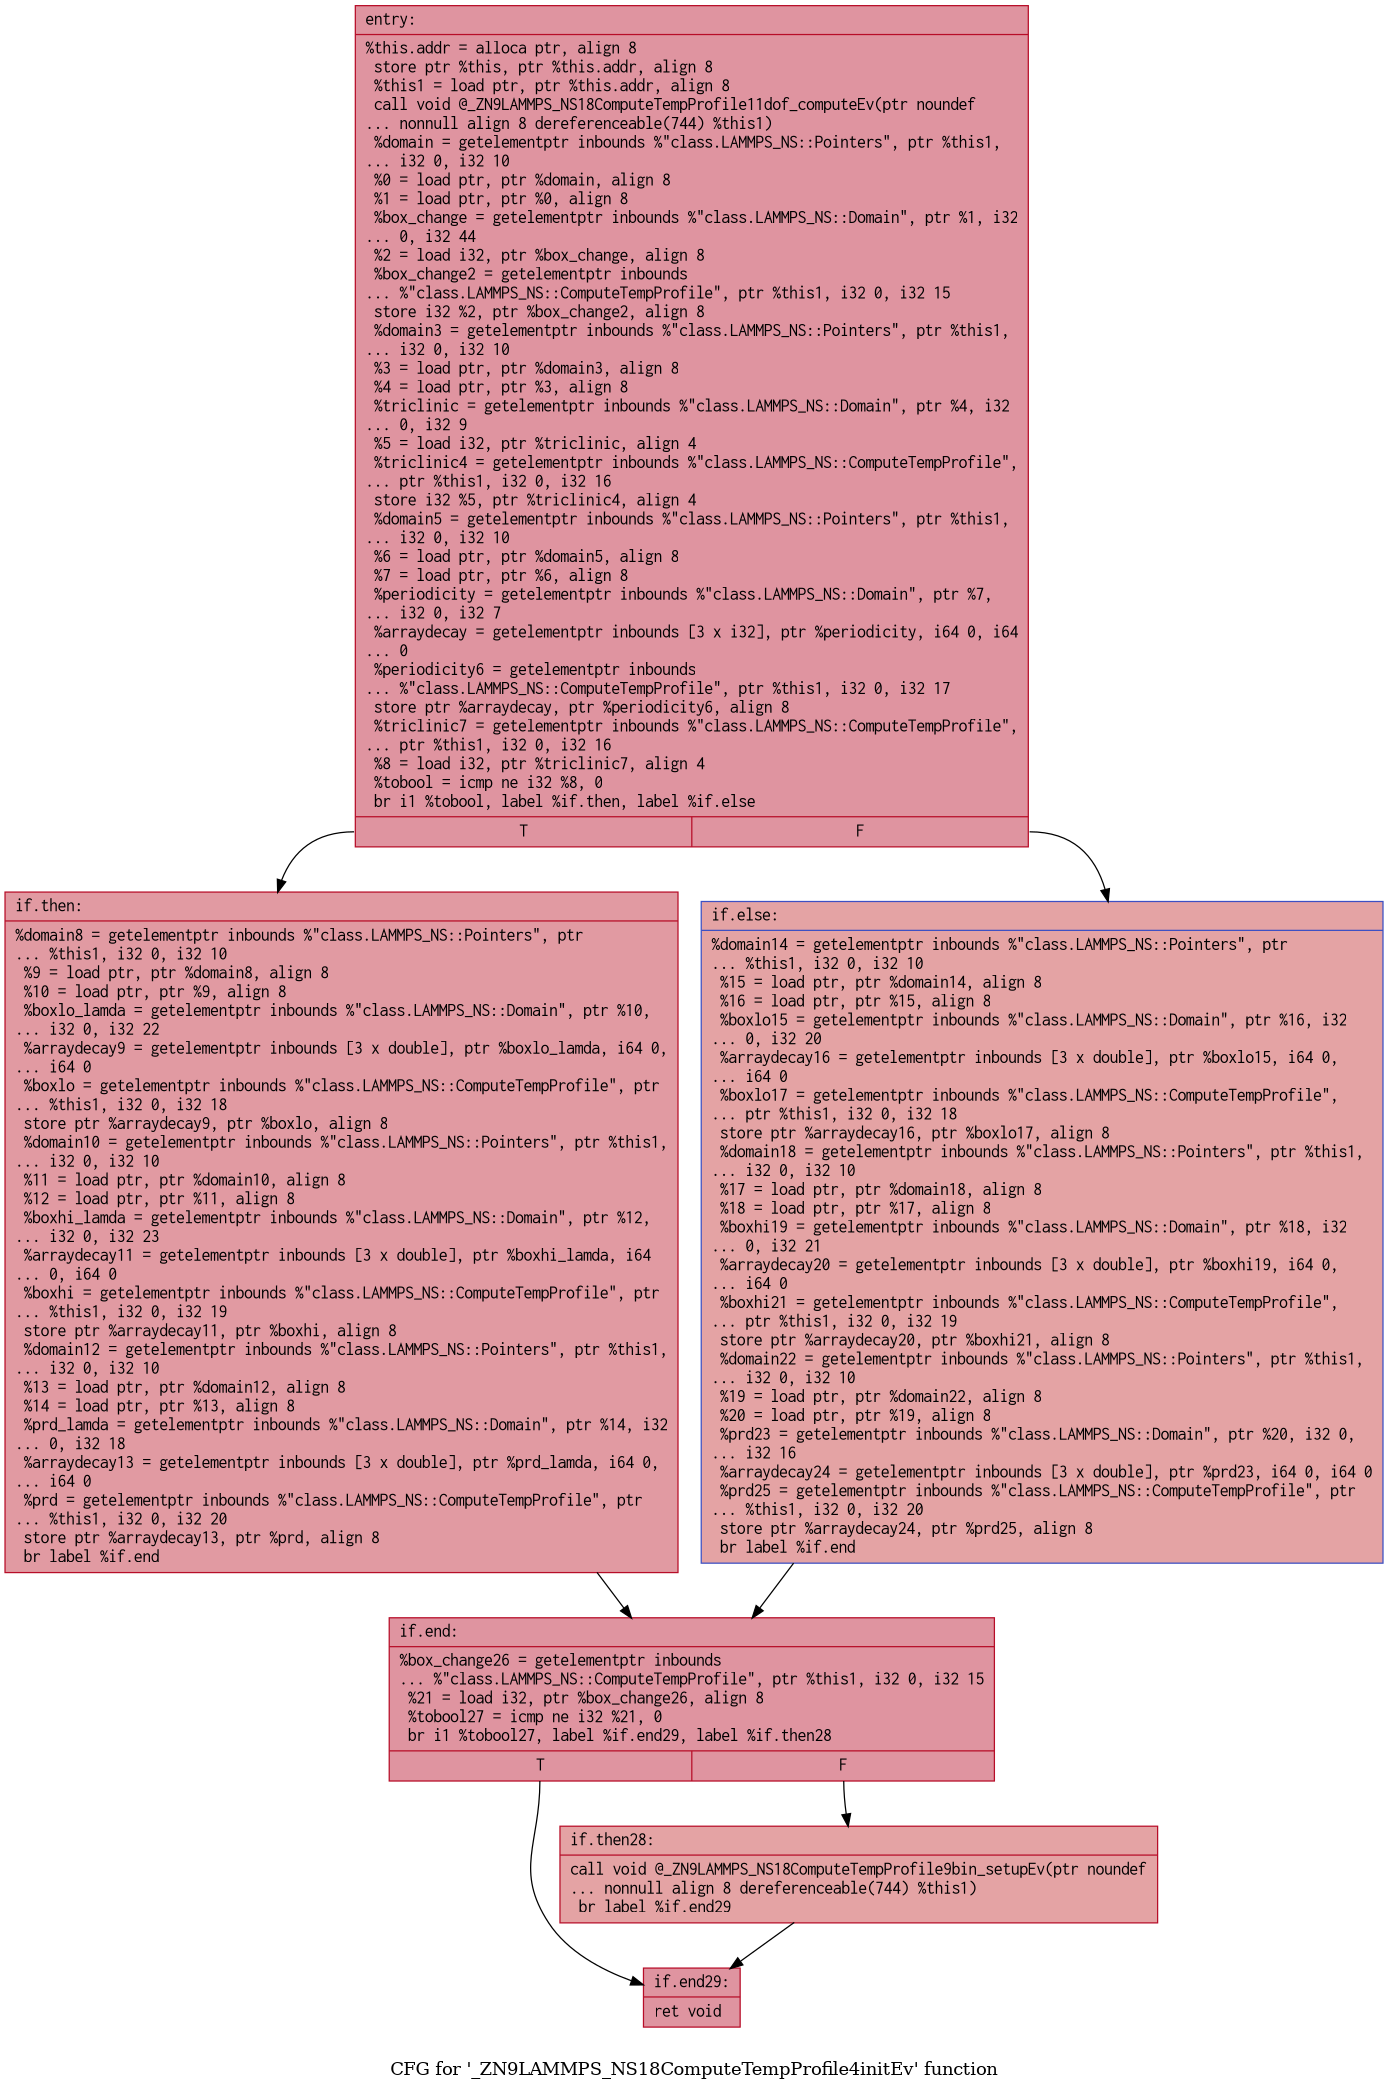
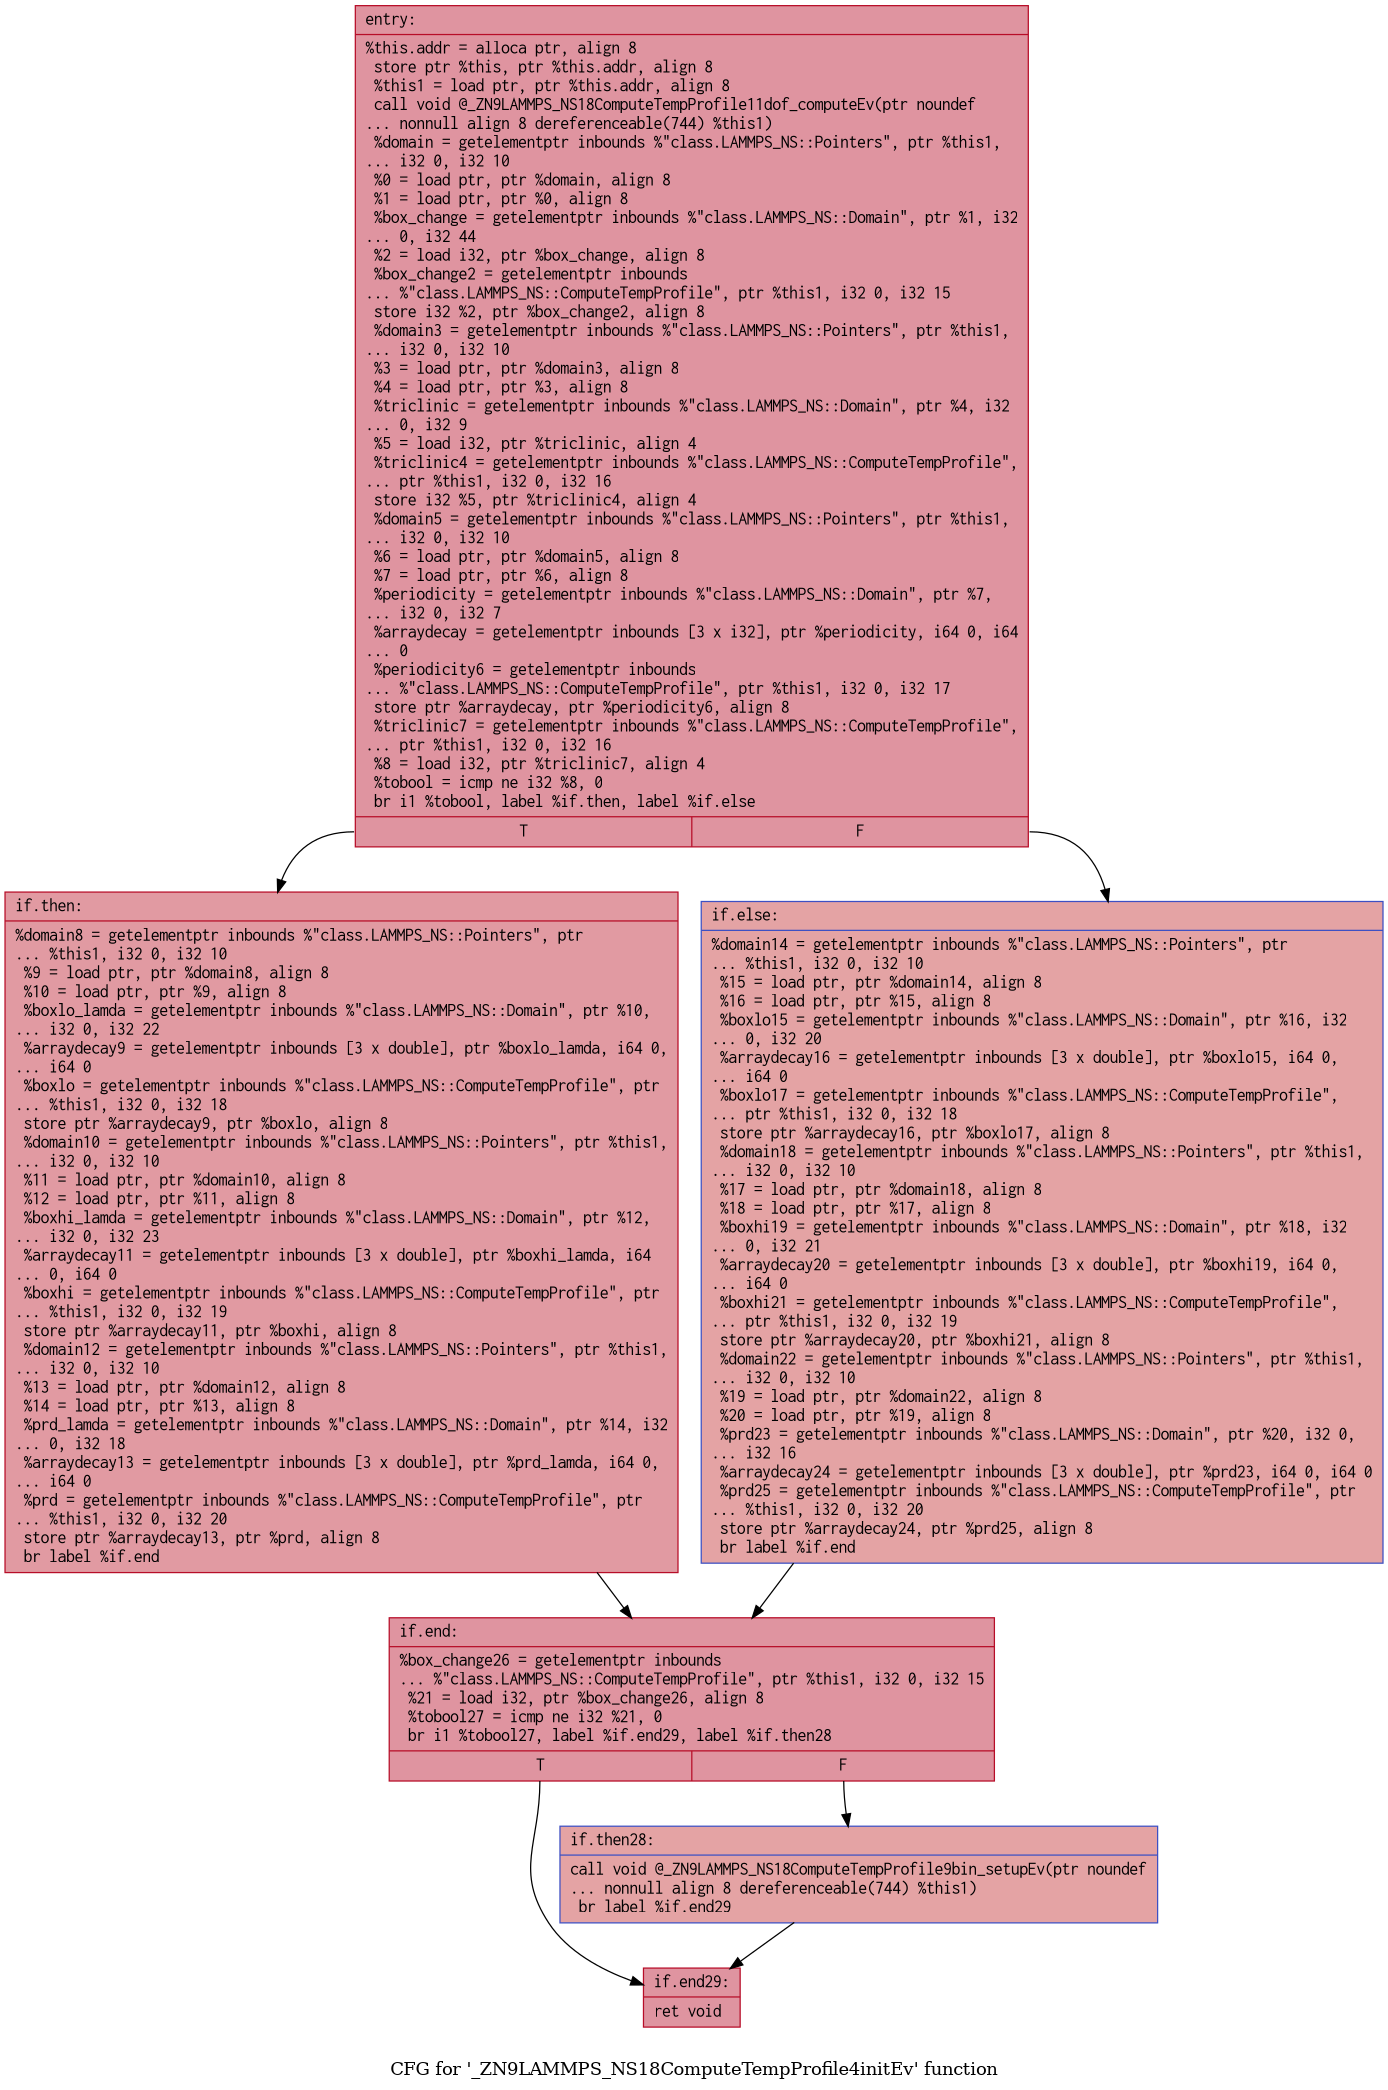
node "if.then28:": color #b70d28ff -> #3d50c3ff
